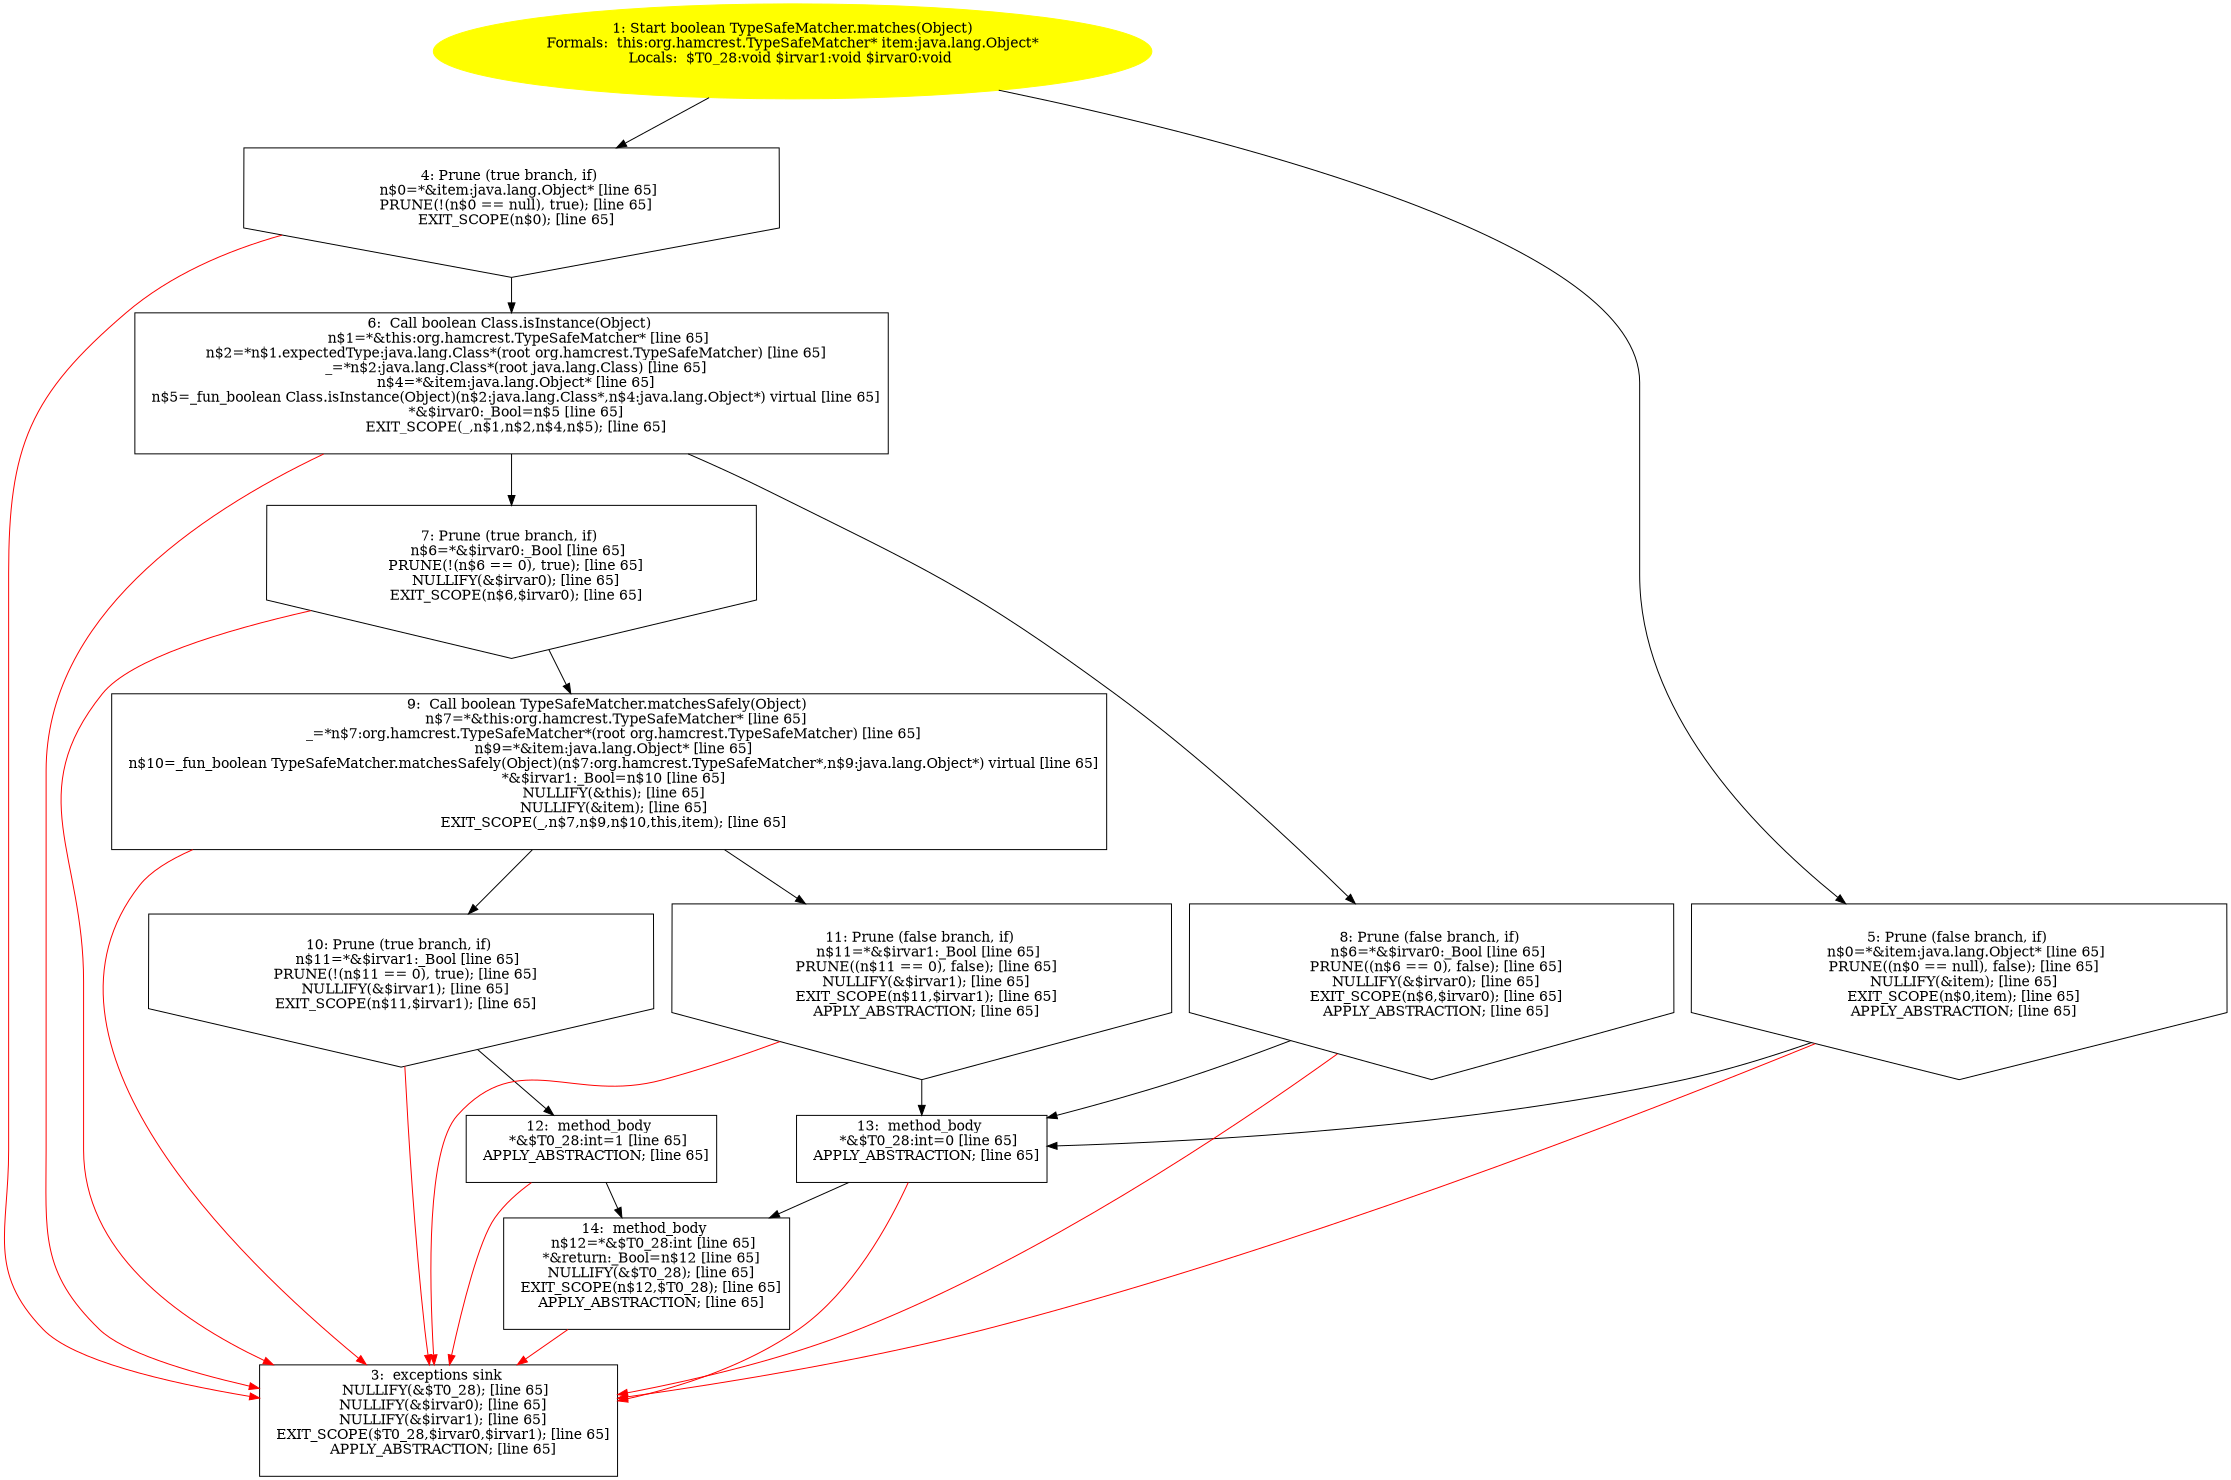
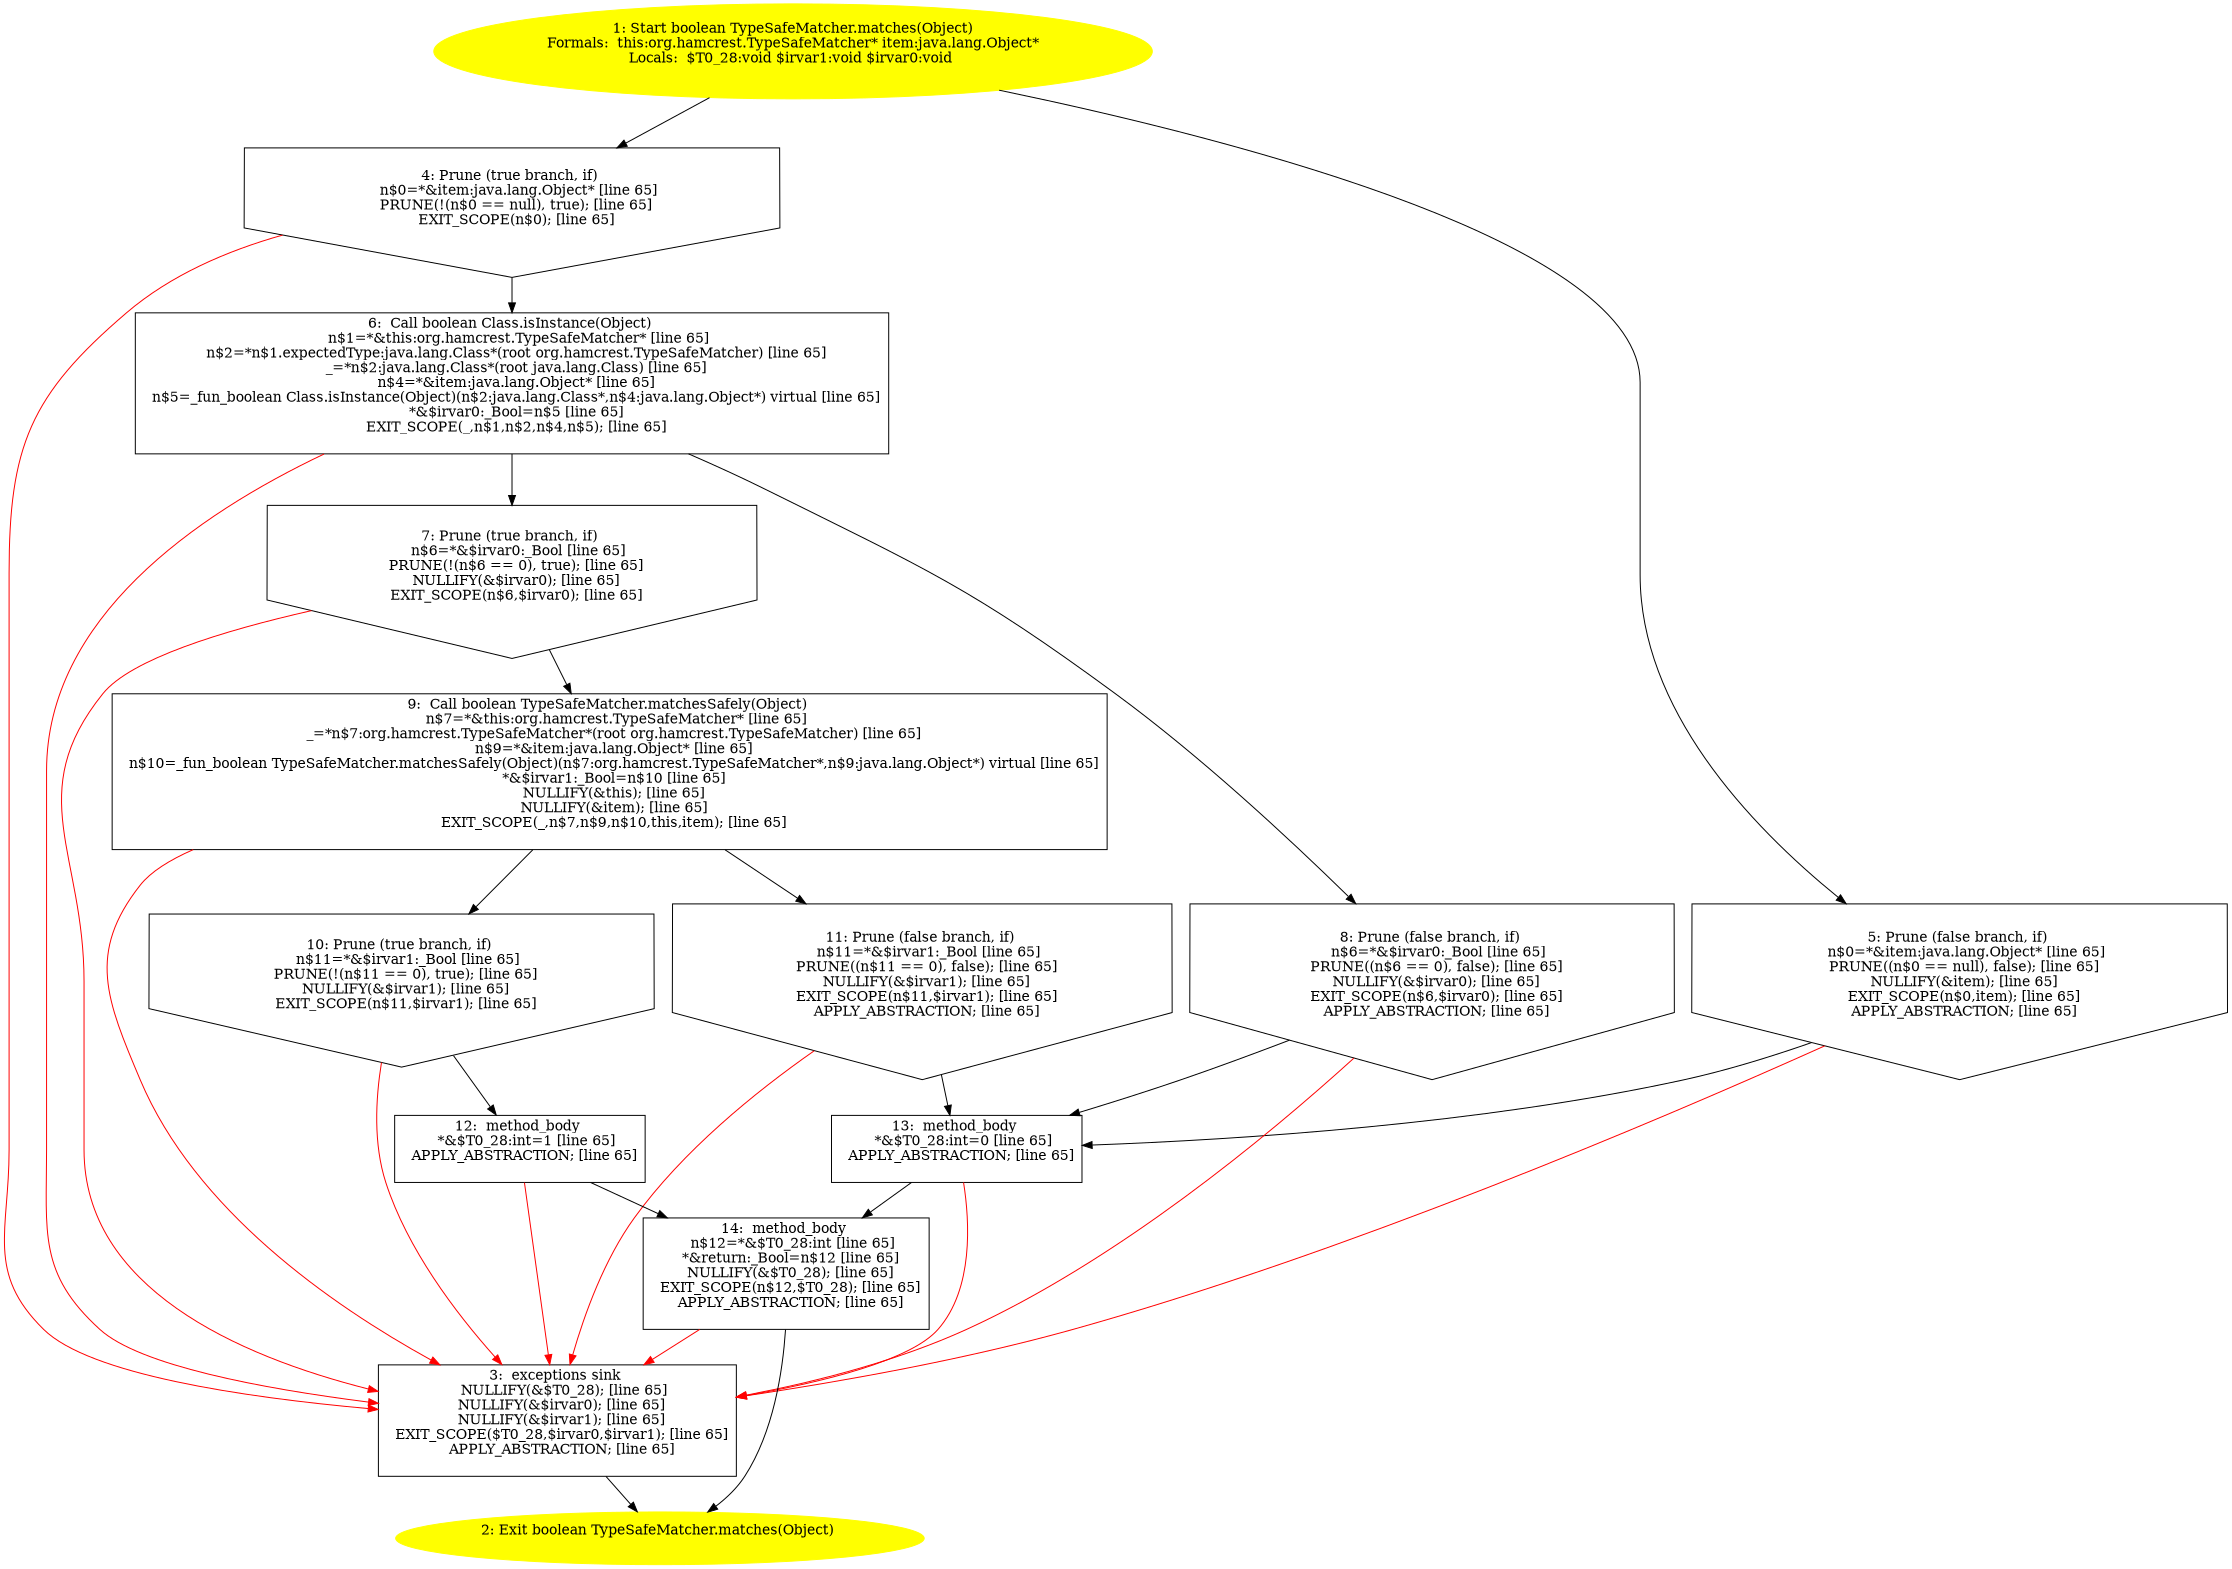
node "2: Exit boolean TypeSafeMatcher.matches(Object)": added
